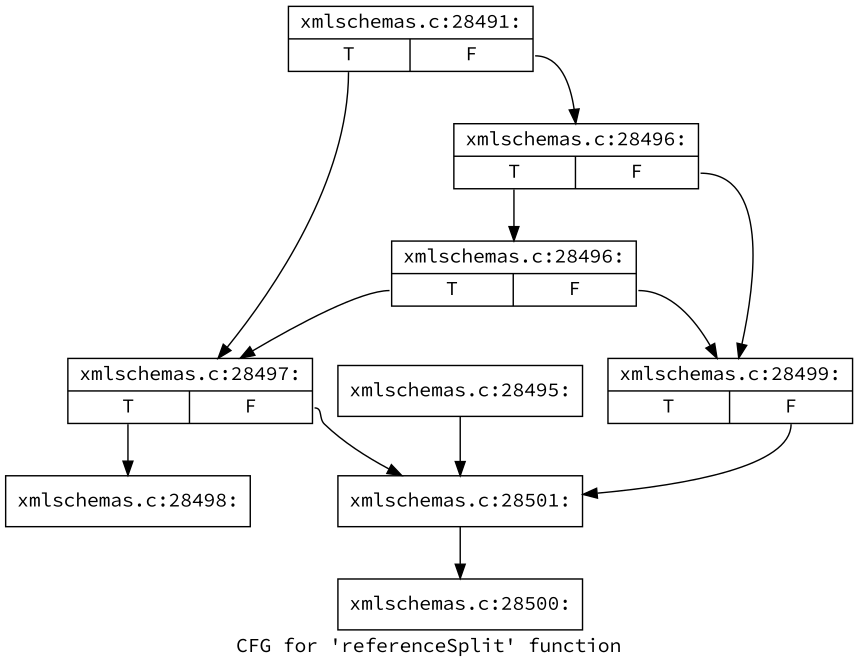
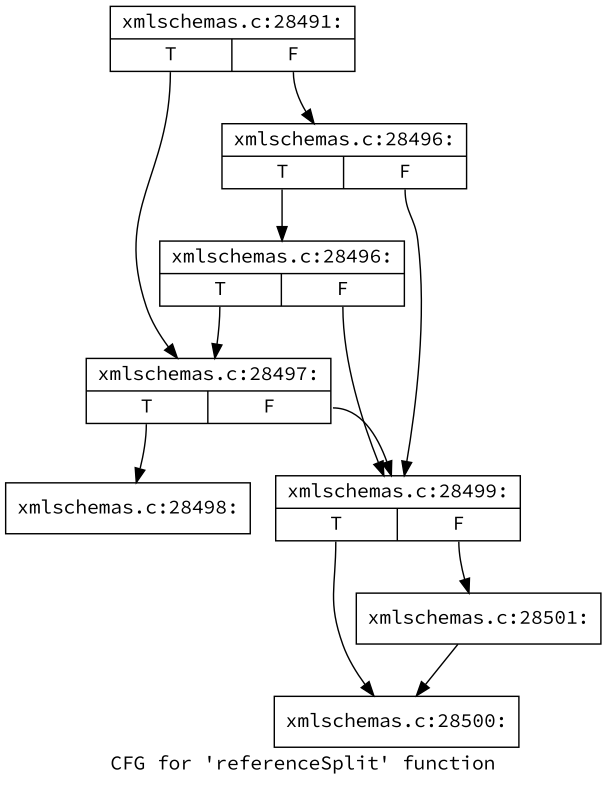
node "xmlschemas.c:28495:": removed
edge "xmlschemas.c:28497:" -> "xmlschemas.c:28501:": now "xmlschemas.c:28497:" -> "xmlschemas.c:28499:"
edge "xmlschemas.c:28499:" -> "xmlschemas.c:28500:": added
